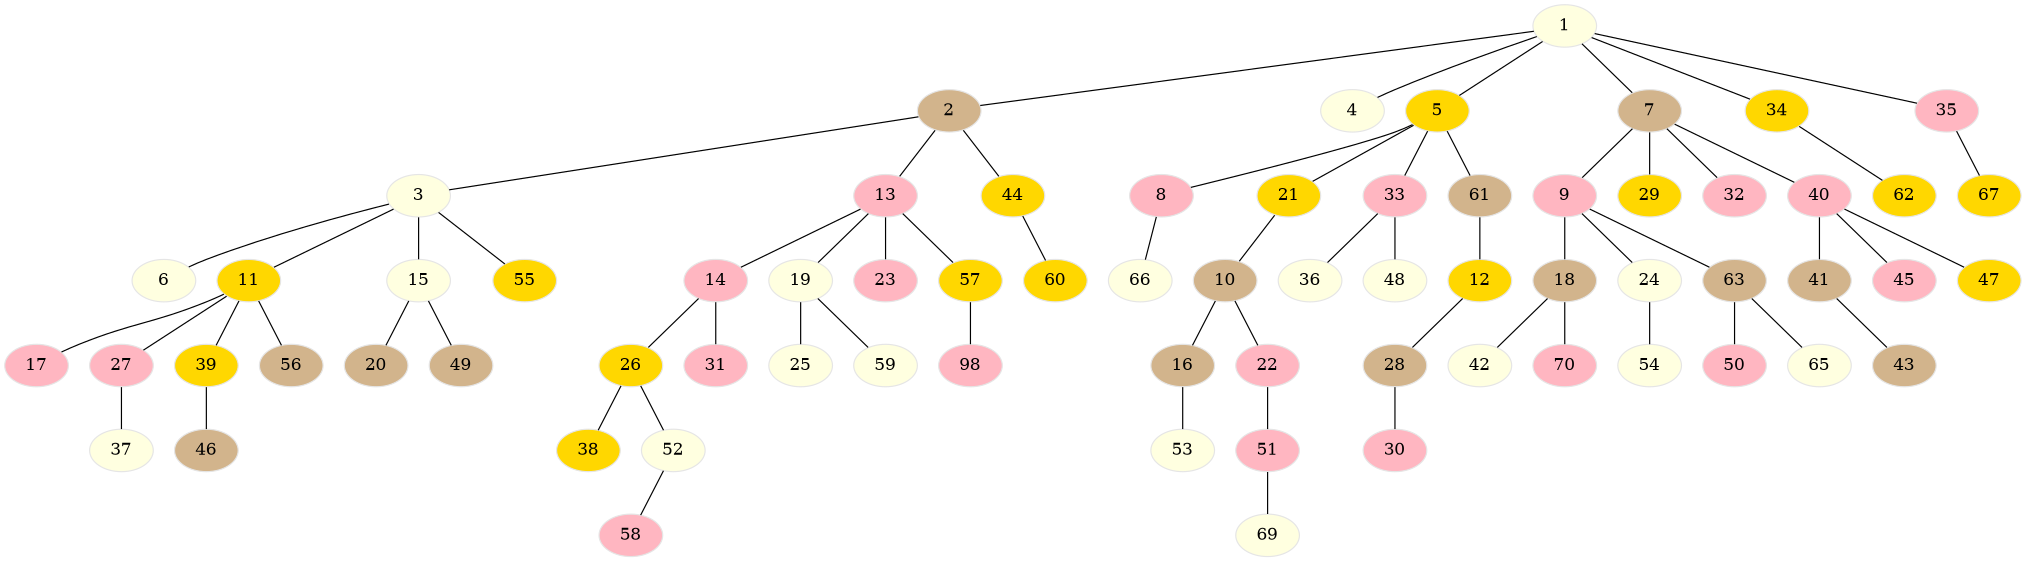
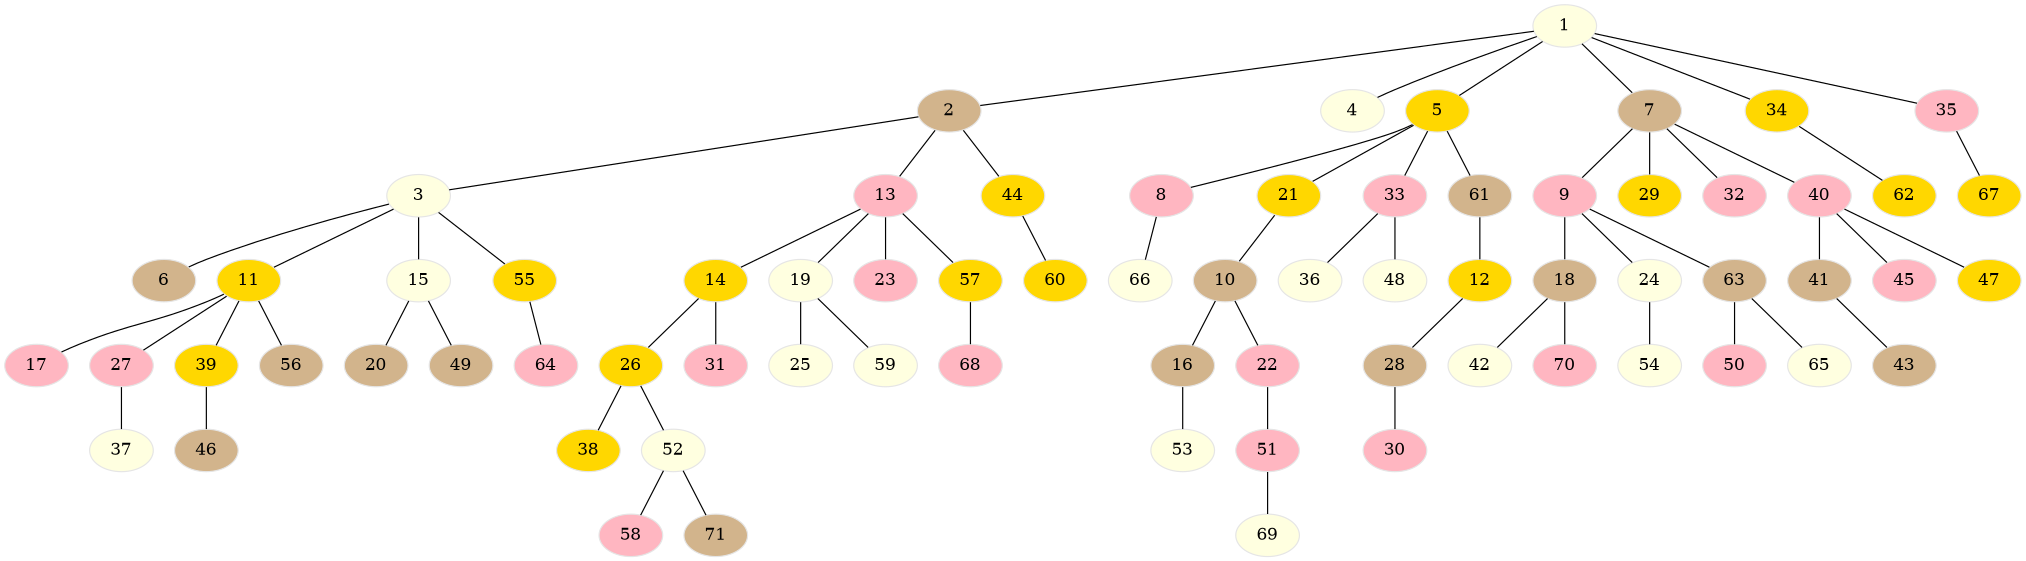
node "6": fillcolor lightyellow -> tan
node "14": fillcolor lightpink -> gold
node "64": added
node "98": label "98" -> "68"
node "71": added
